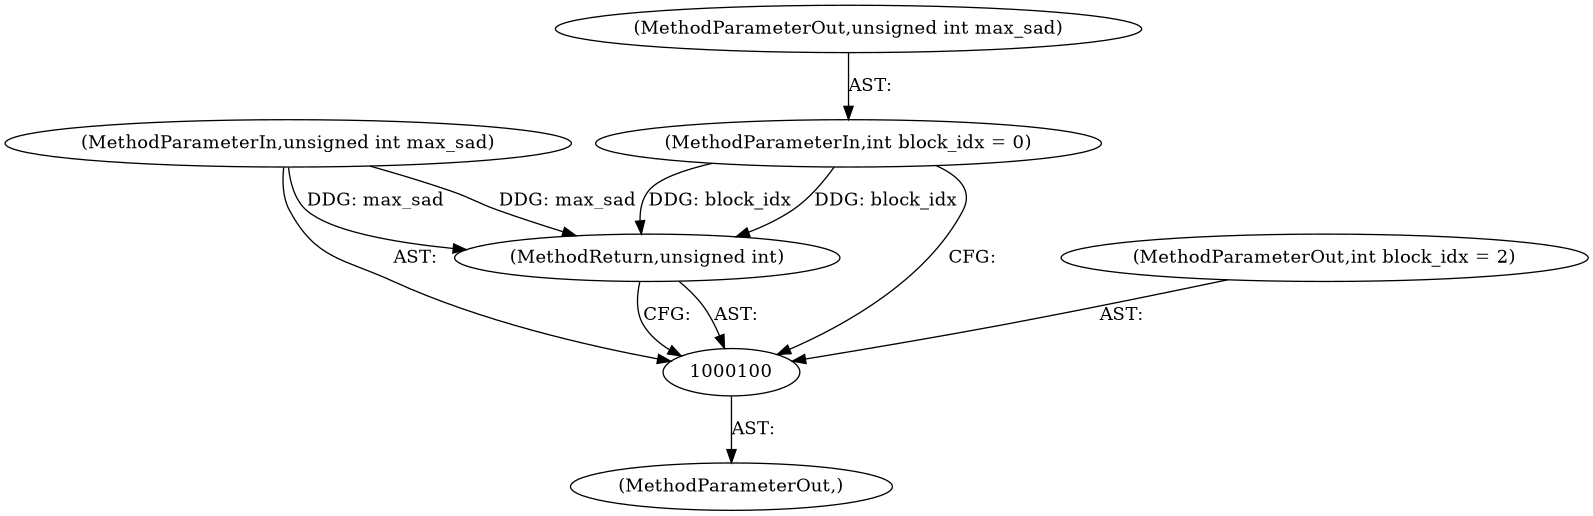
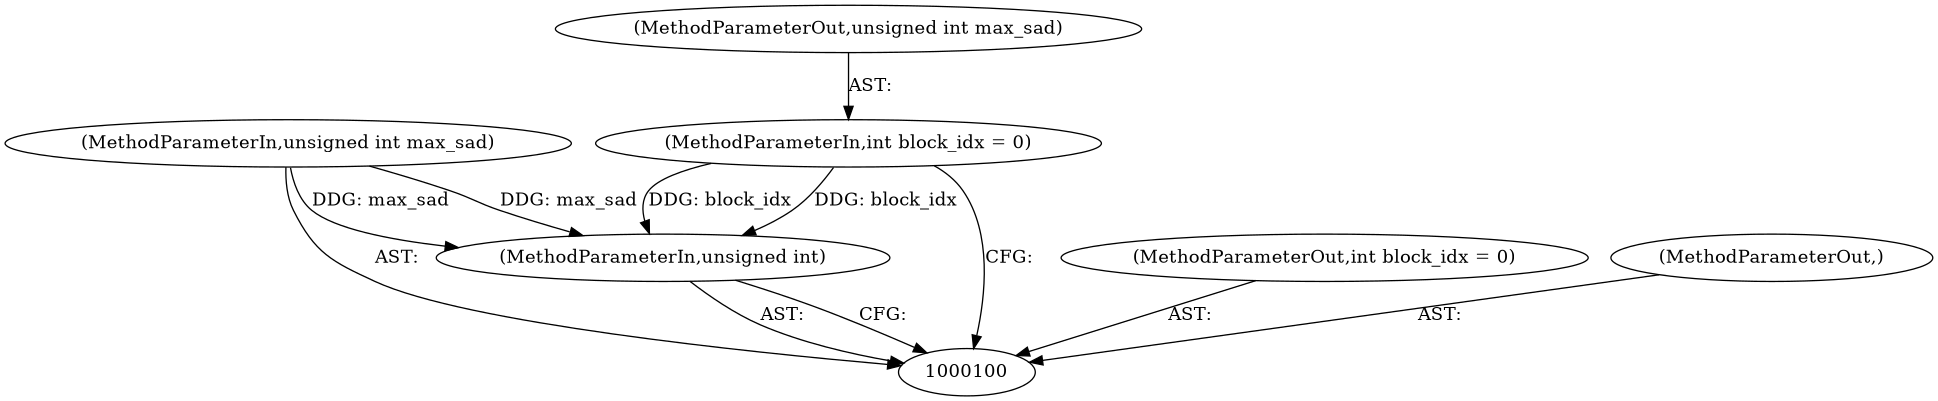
node "(MethodReturn,unsigned int)": label "(MethodReturn,unsigned int)" -> "(MethodParameterIn,unsigned int)"
node "(MethodParameterOut,int block_idx = 2)": label "(MethodParameterOut,int block_idx = 2)" -> "(MethodParameterOut,int block_idx = 0)"
edge "1000100" -> "(MethodParameterOut,)": reversed
